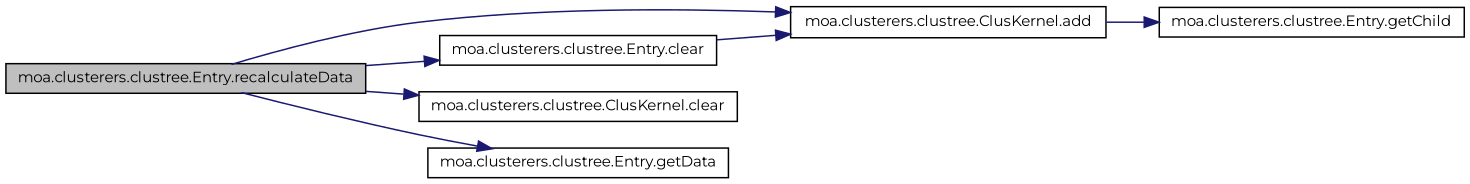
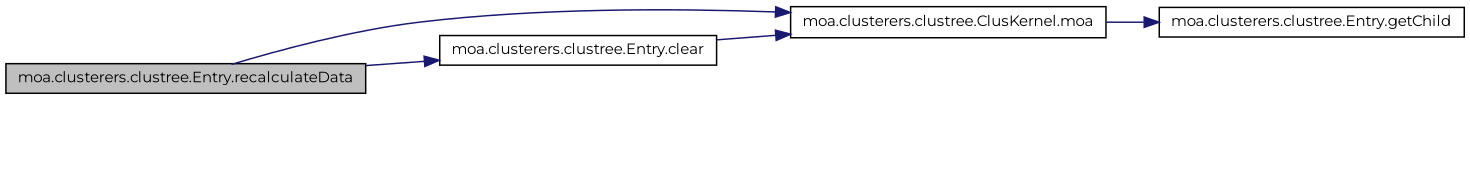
node "moa.clusterers.clustree.ClusKernel.add": label "moa.clusterers.clustree.ClusKernel.add" -> "moa.clusterers.clustree.ClusKernel.moa"
node "moa.clusterers.clustree.ClusKernel.clear": removed
node "moa.clusterers.clustree.Entry.getData": removed
